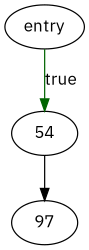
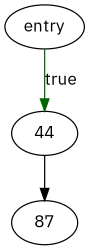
node "54": label "54" -> "44"
node "97": label "97" -> "87"
